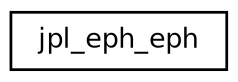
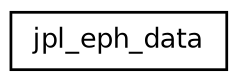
node "jpl_eph_eph": label "jpl_eph_eph" -> "jpl_eph_data"
